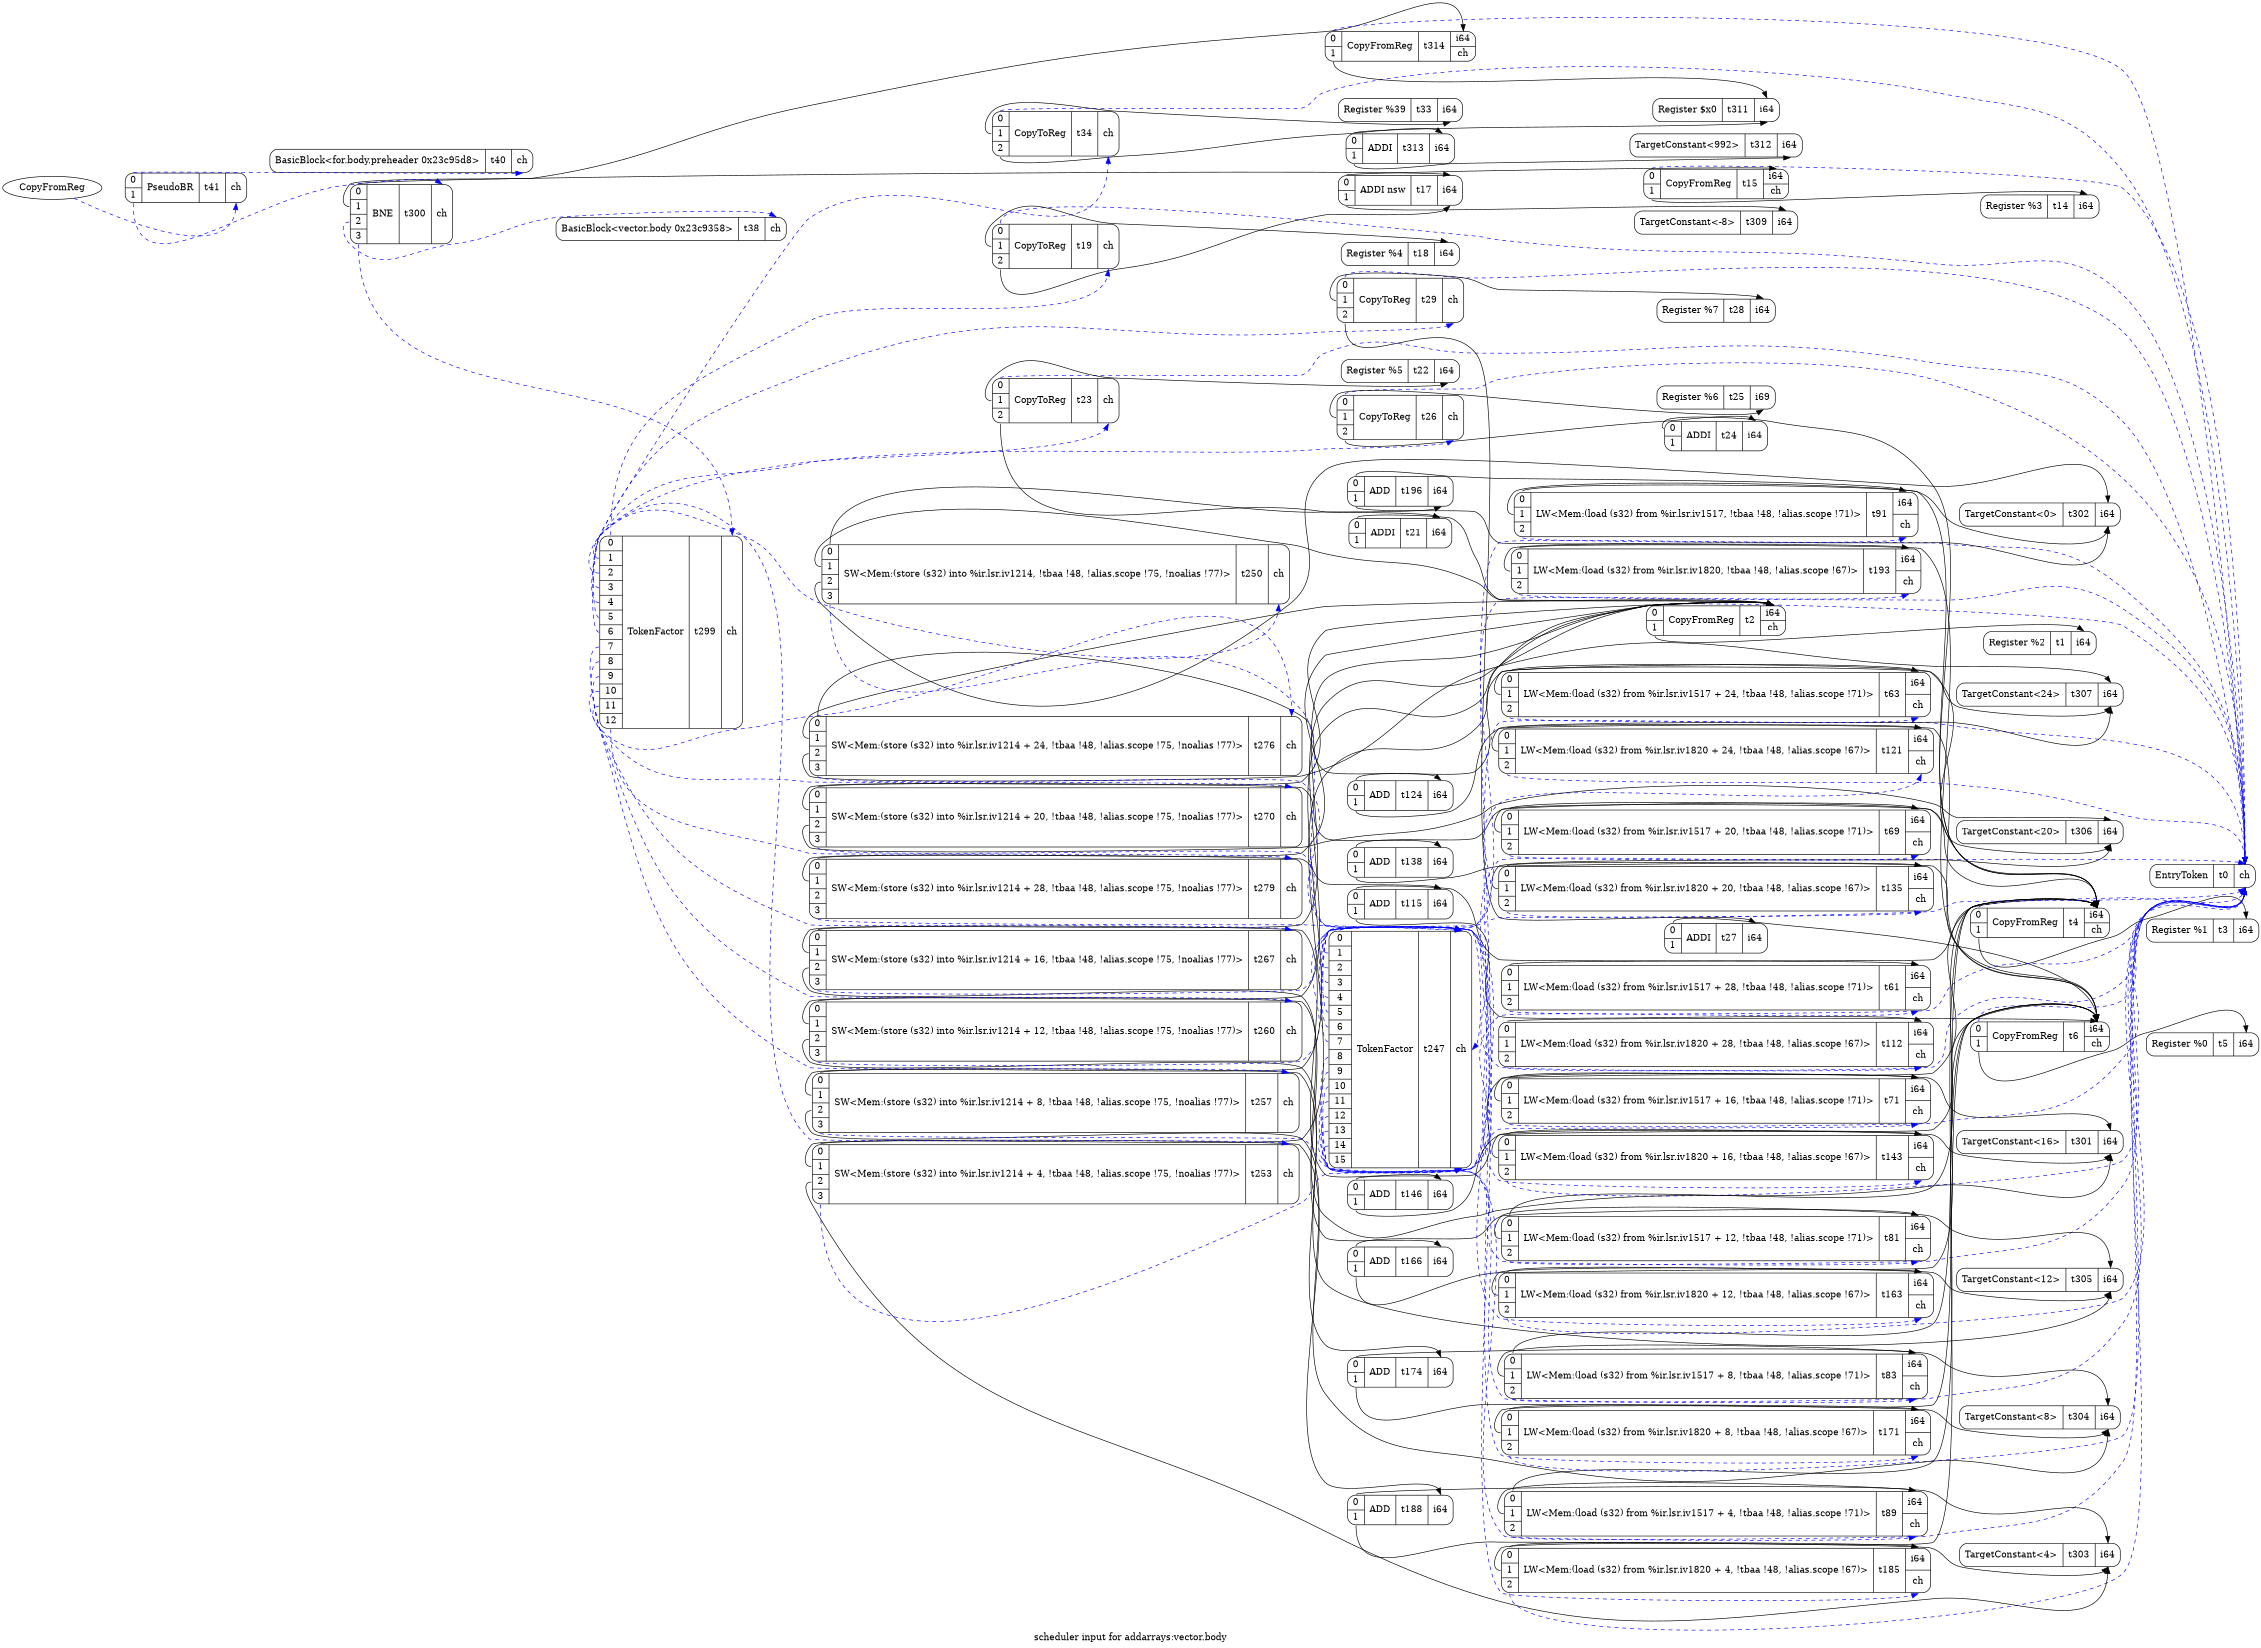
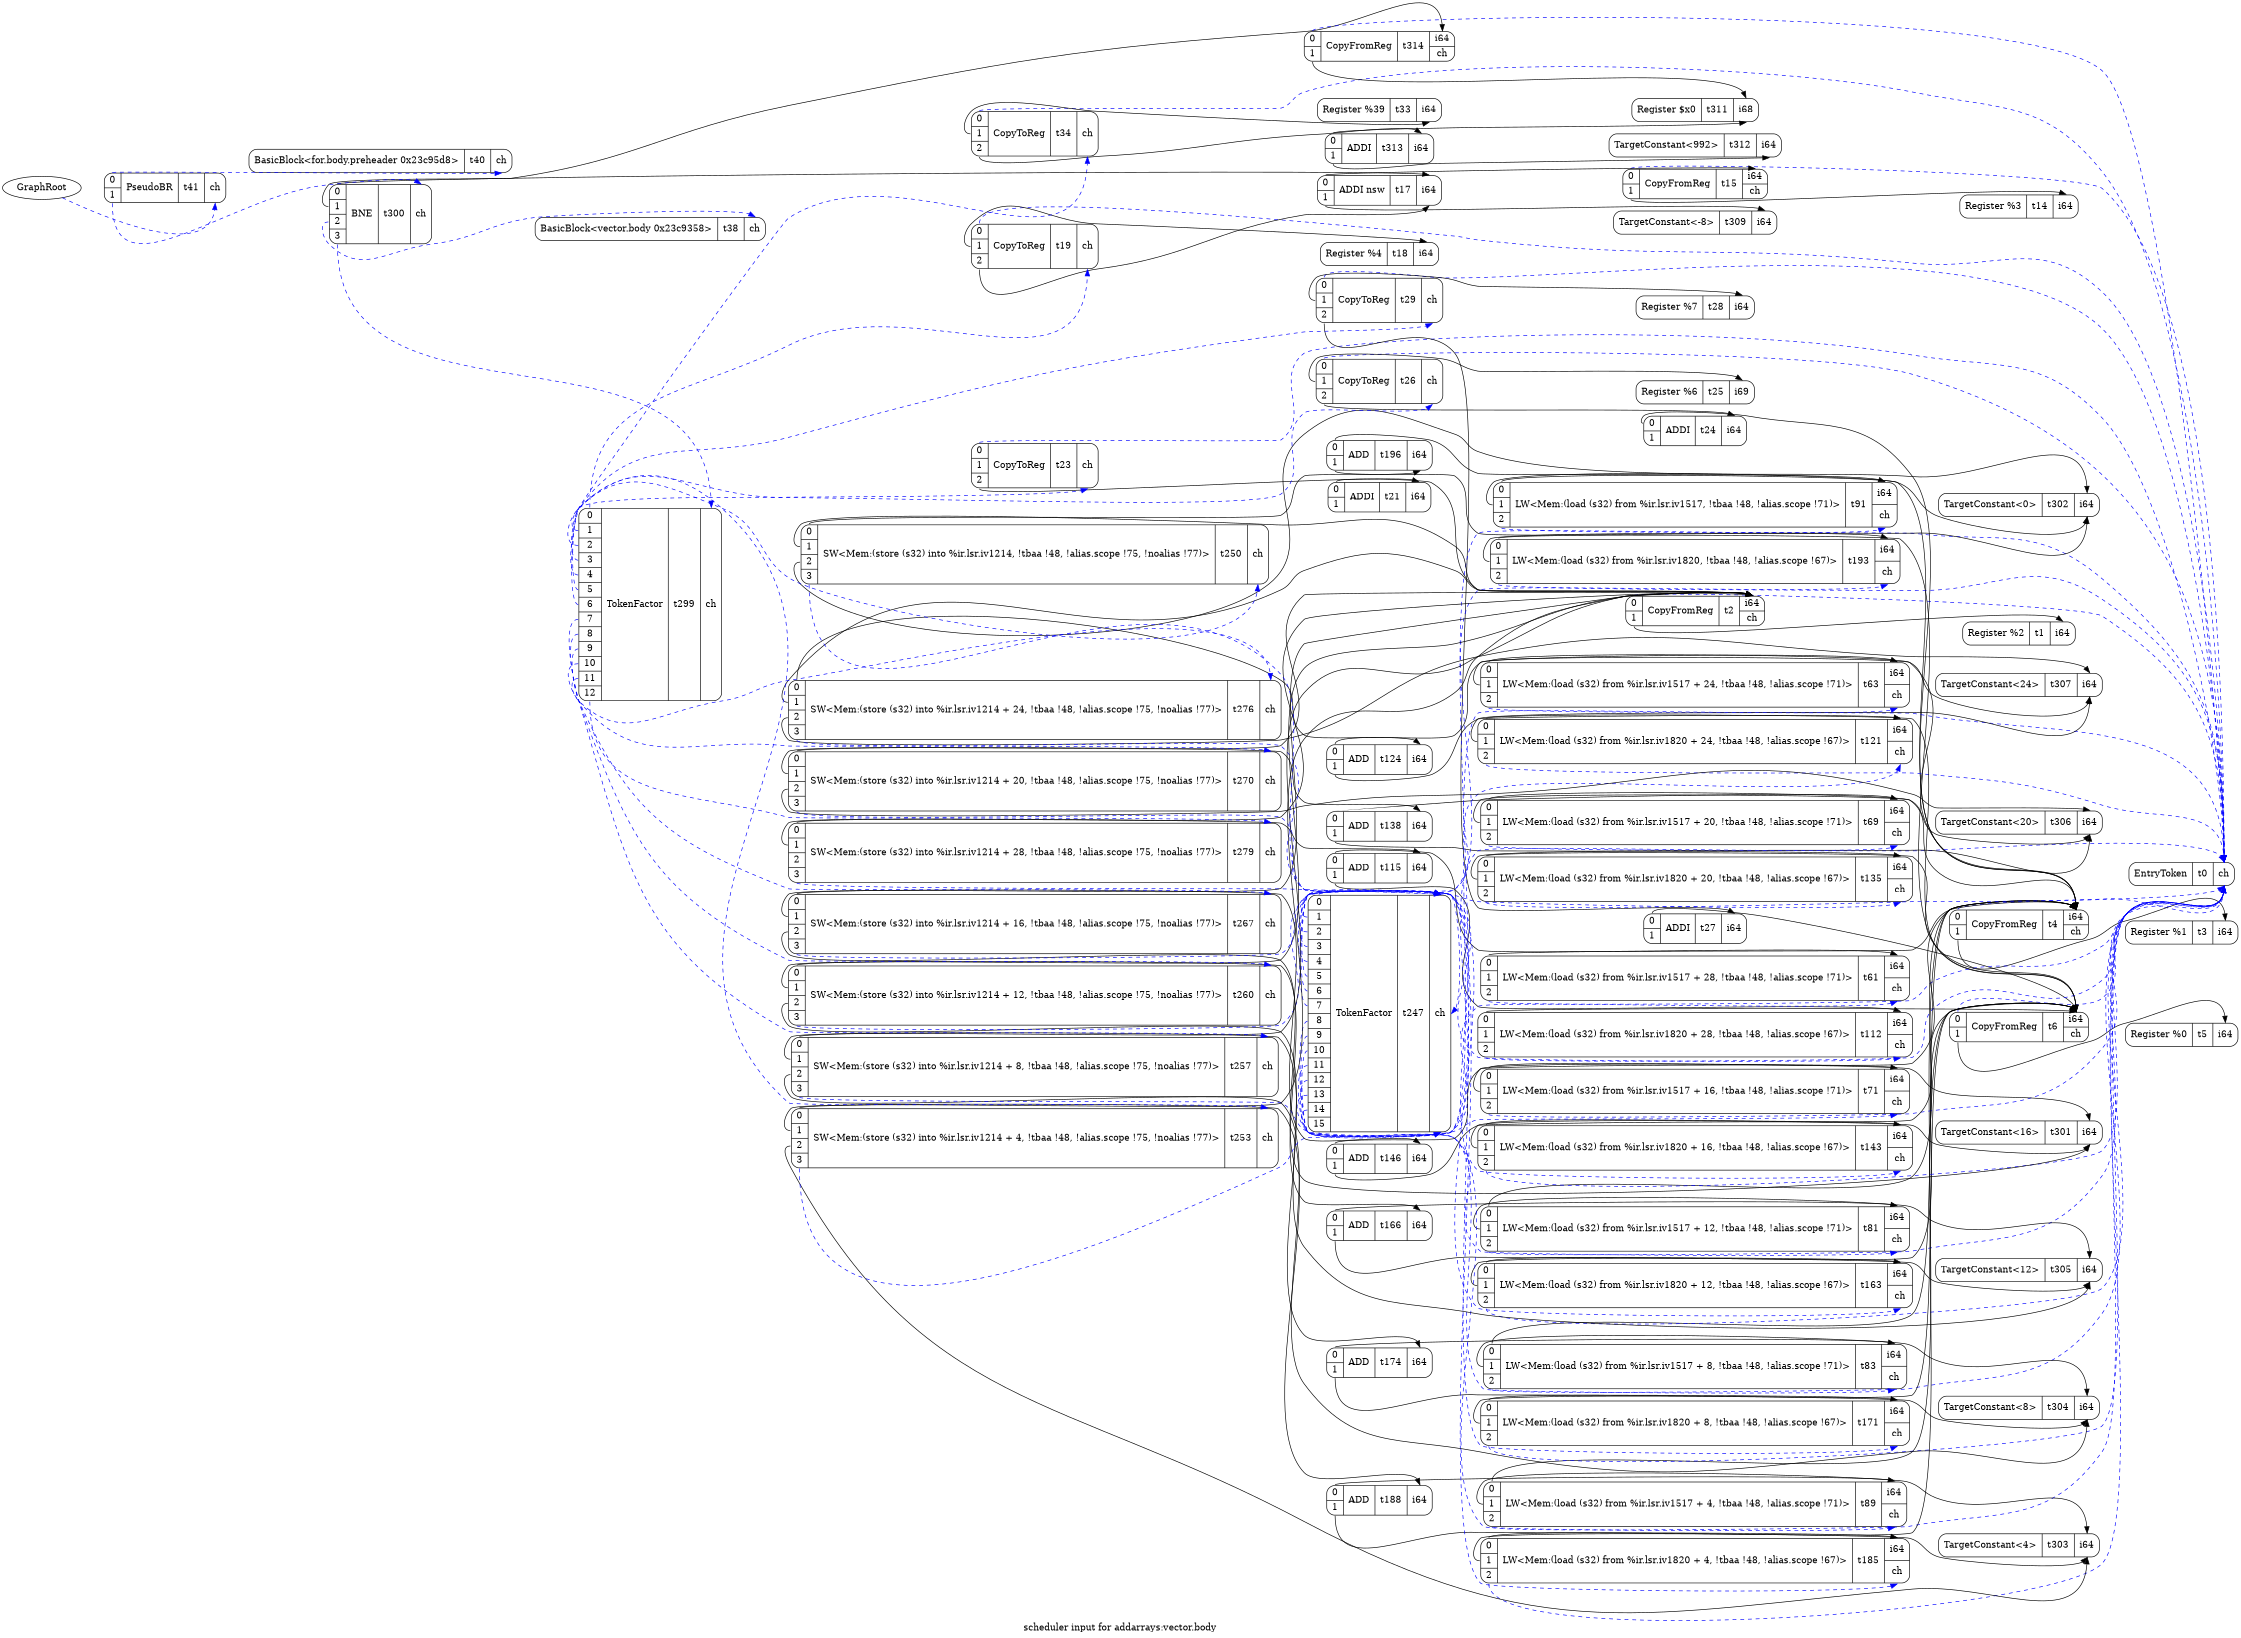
node "Register $x0": text "i64" -> "i68"
node "CopyFromReg": label "CopyFromReg" -> "GraphRoot"
node "Register %5": removed
